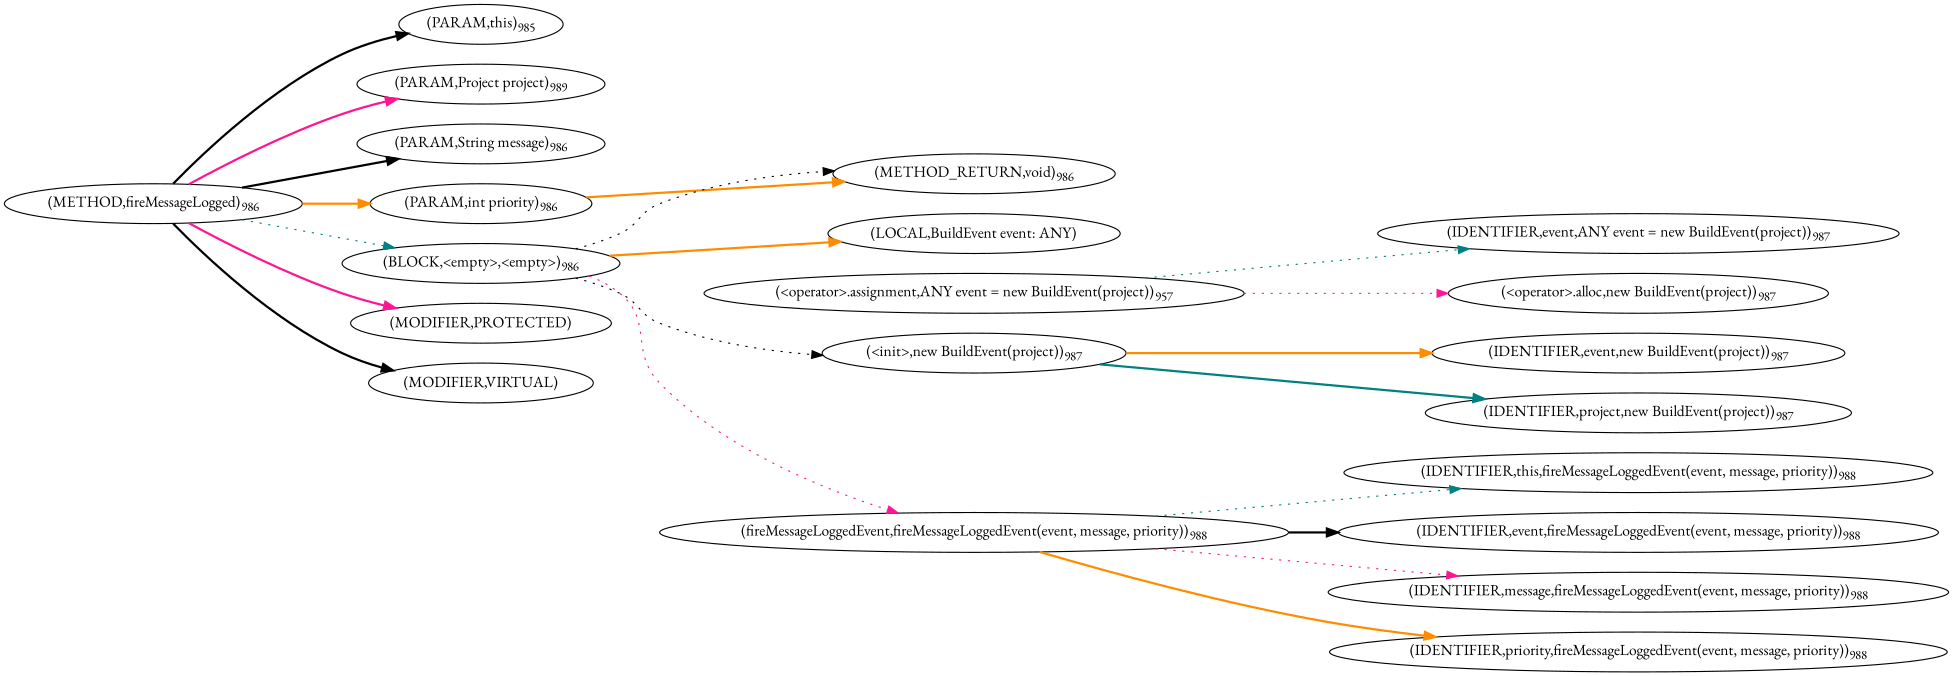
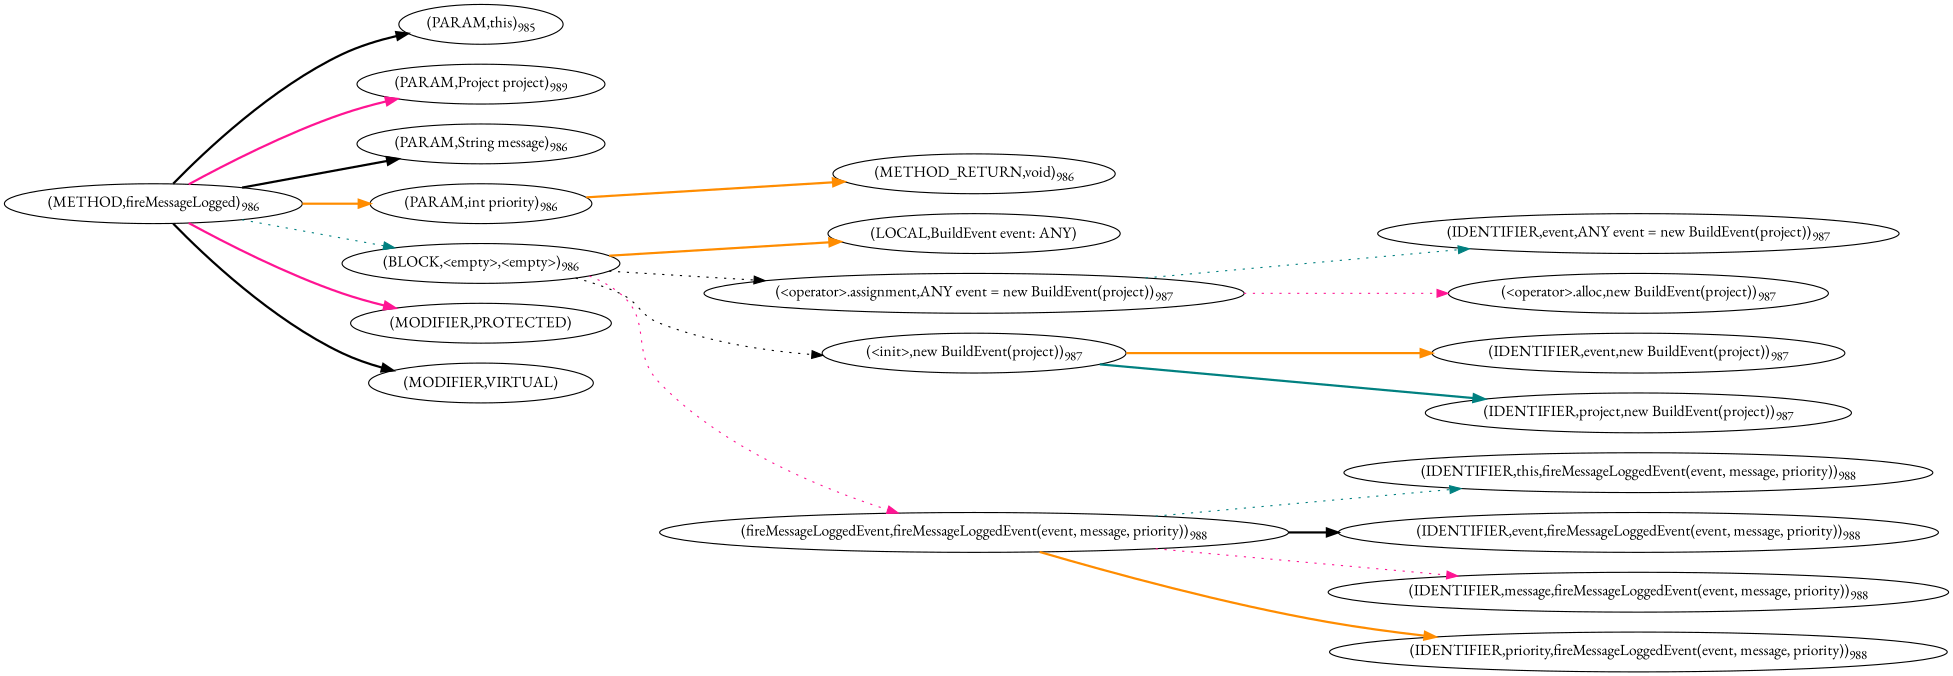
edge "(BLOCK,<empty>,<empty>)" -> "(METHOD_RETURN,void)": now "(BLOCK,<empty>,<empty>)" -> "(<operator>.assignment,ANY event = new BuildEvent(project))"
node "(<operator>.assignment,ANY event = new BuildEvent(project))": text "957" -> "987"
